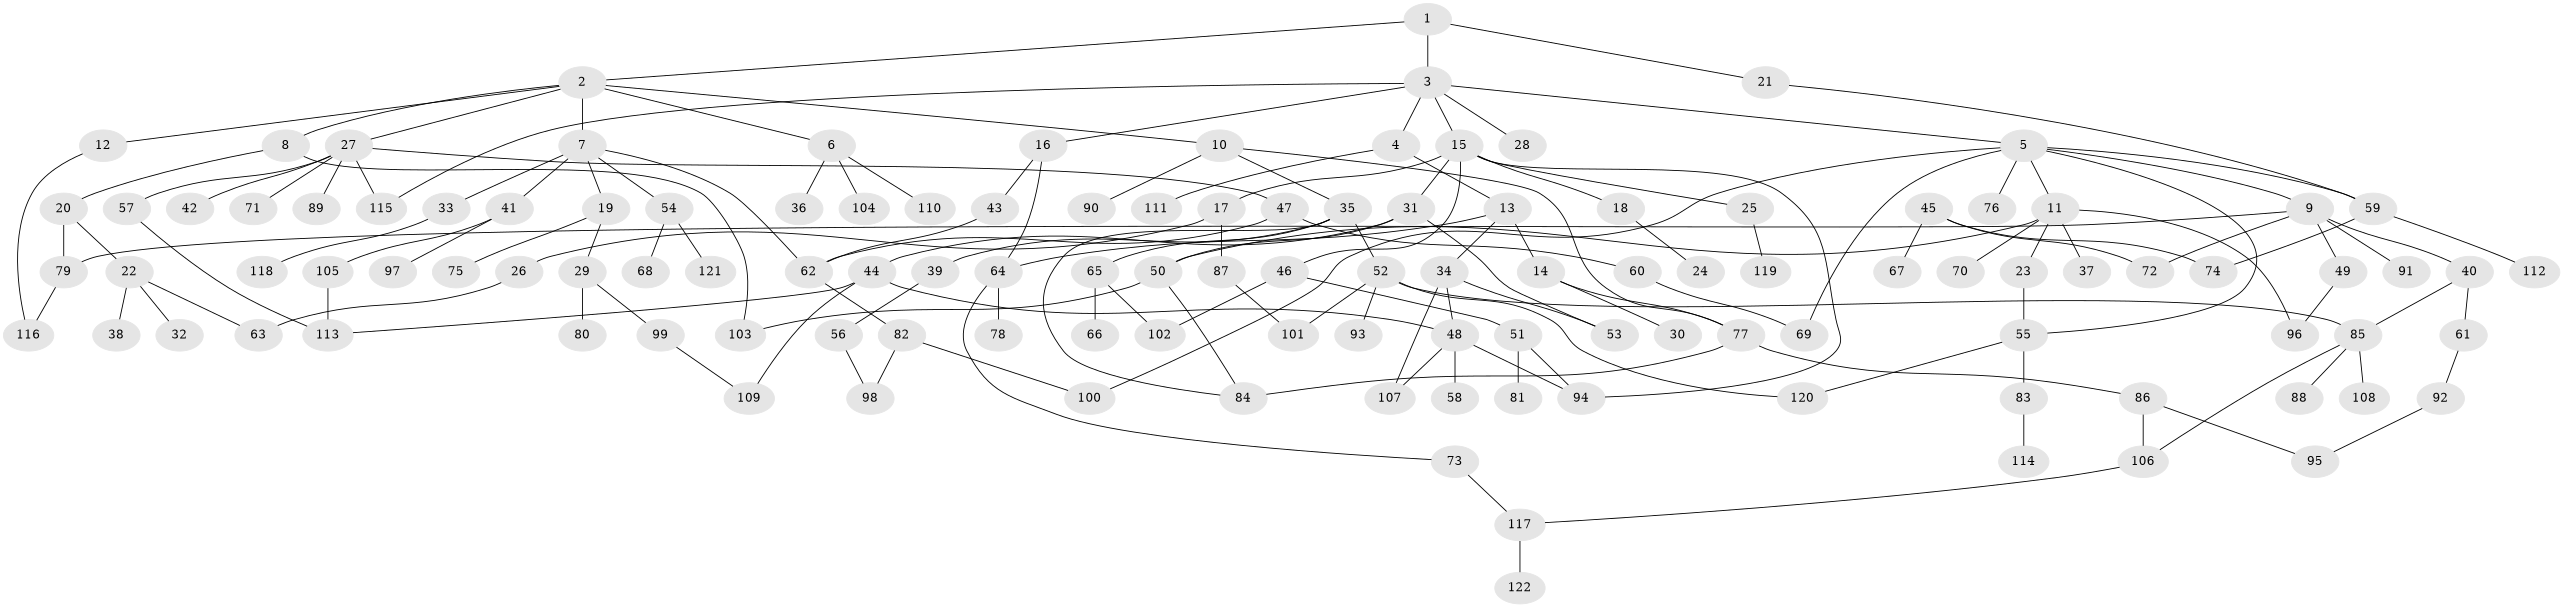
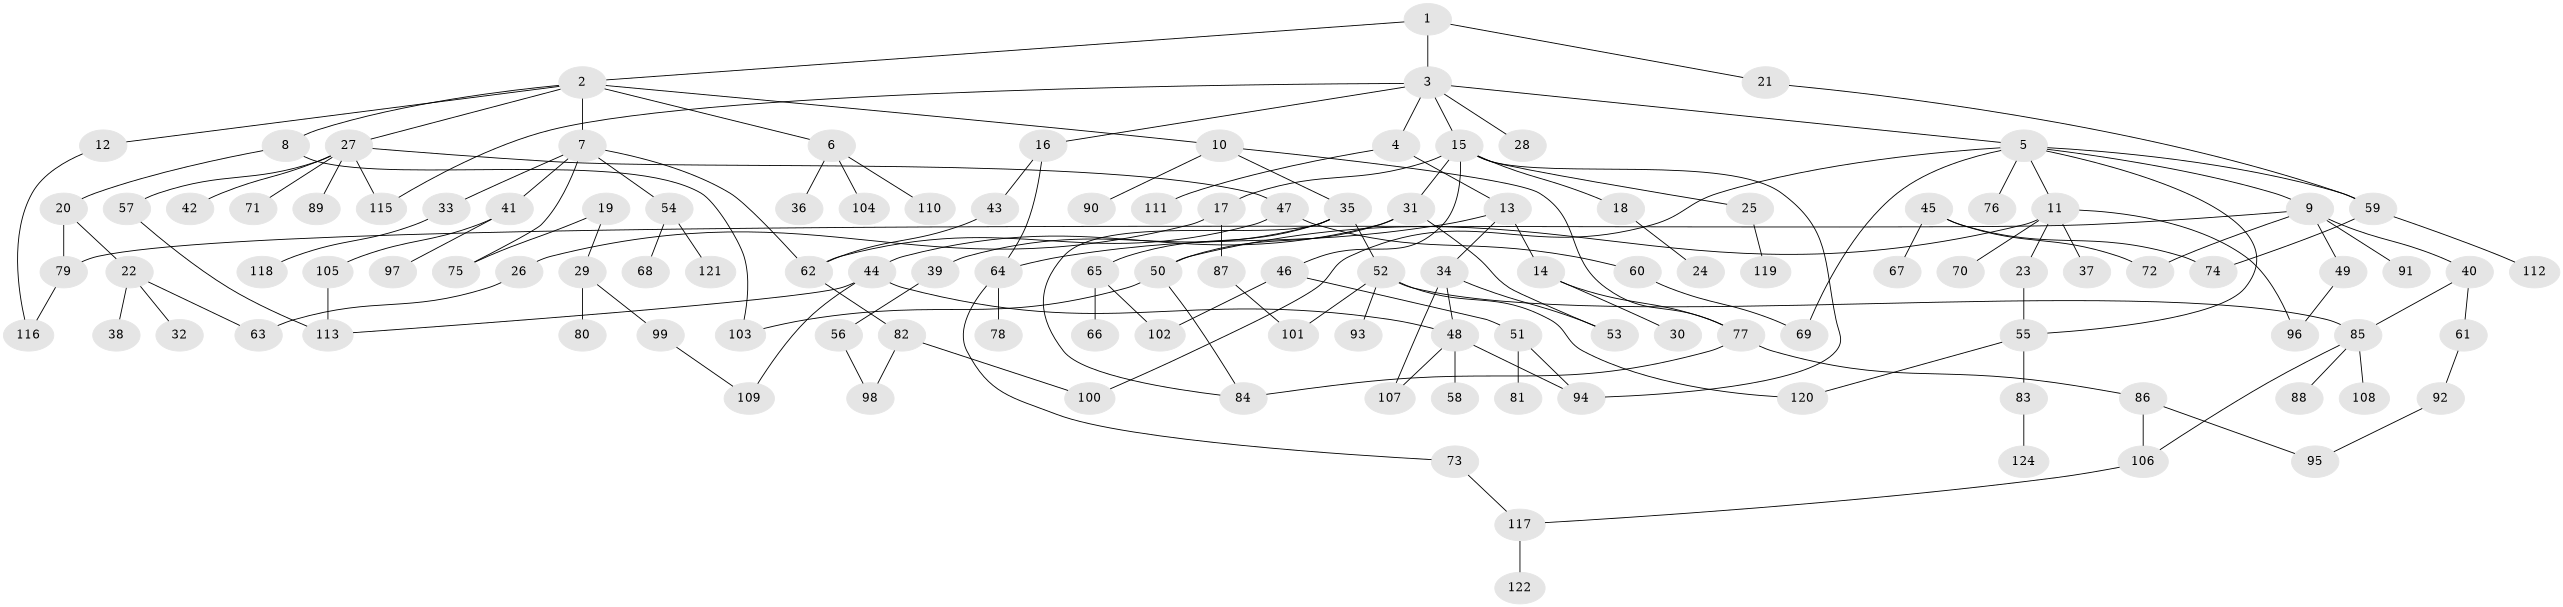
edge "7" -- "19": now "7" -- "75"
node "114": label "114" -> "124"
